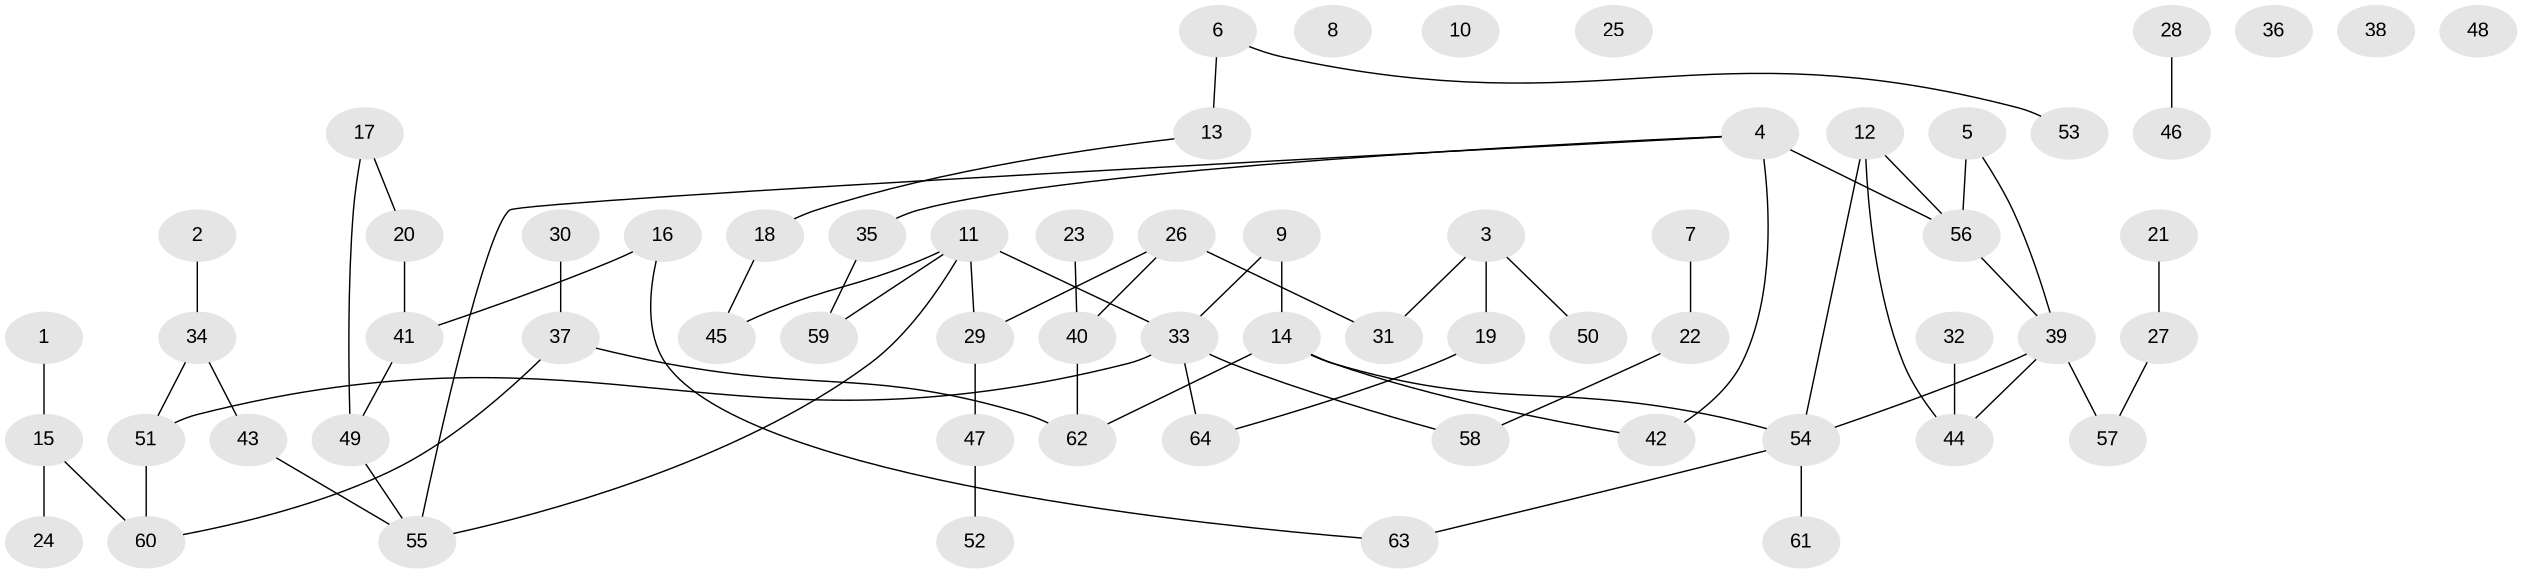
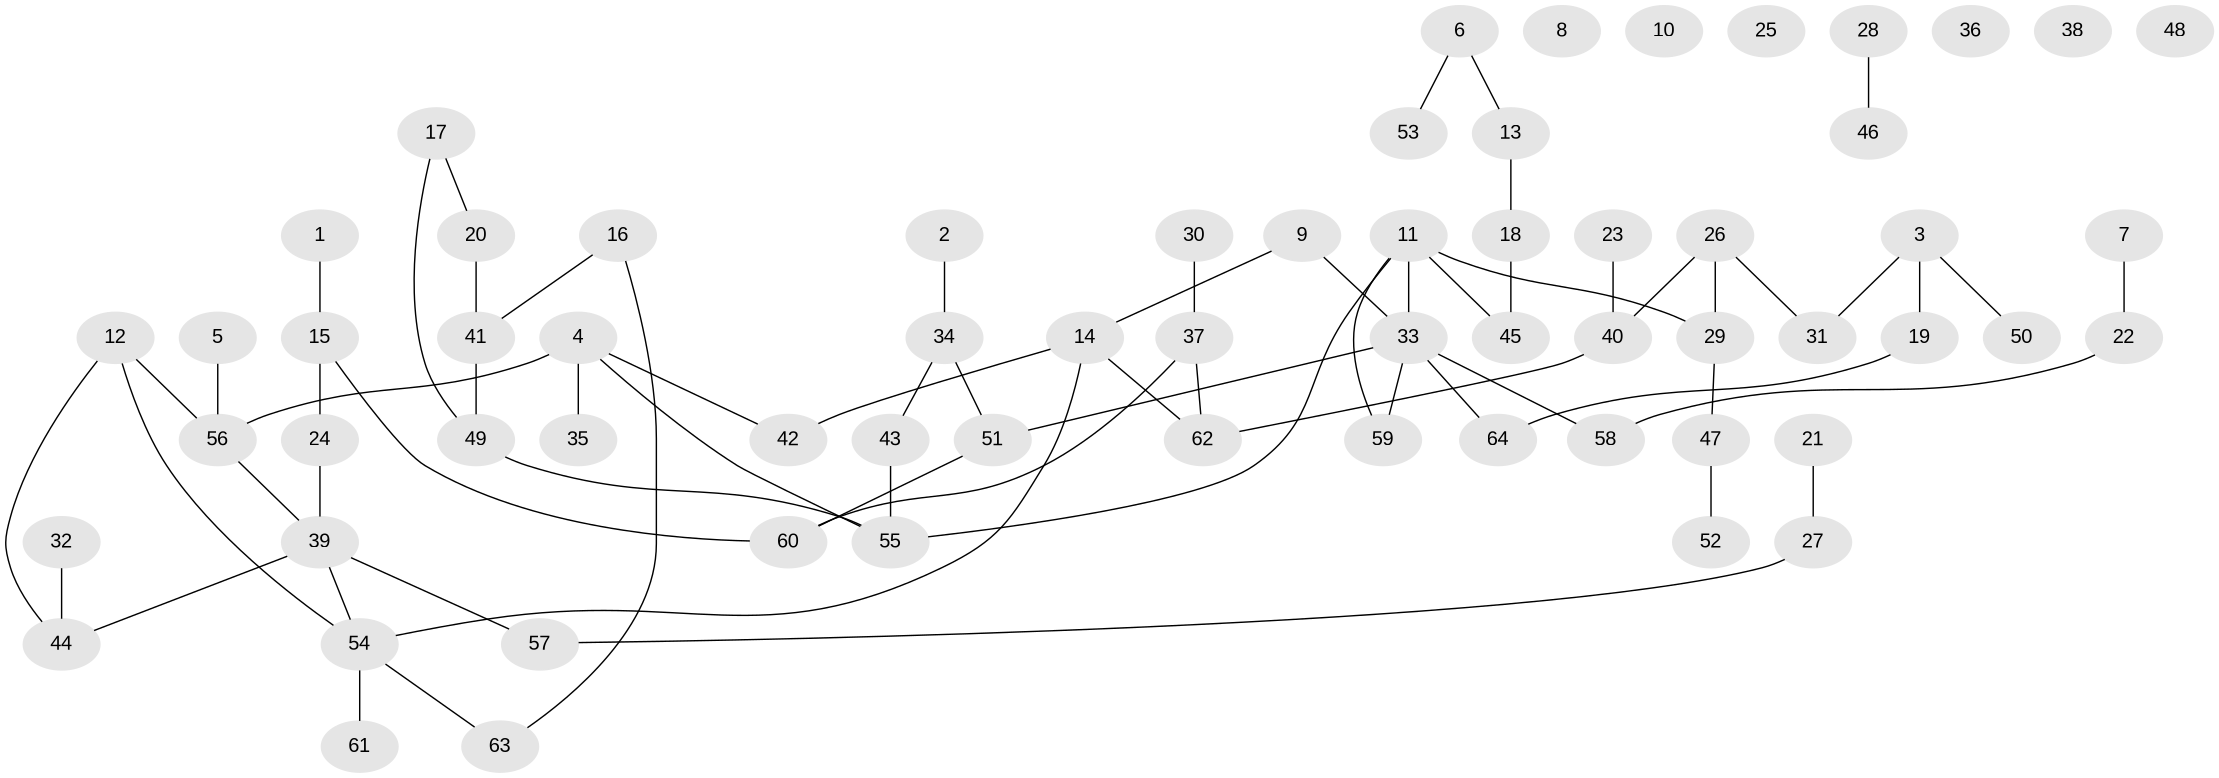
edge "5" -- "39": now "24" -- "39"
edge "35" -- "59": now "33" -- "59"
